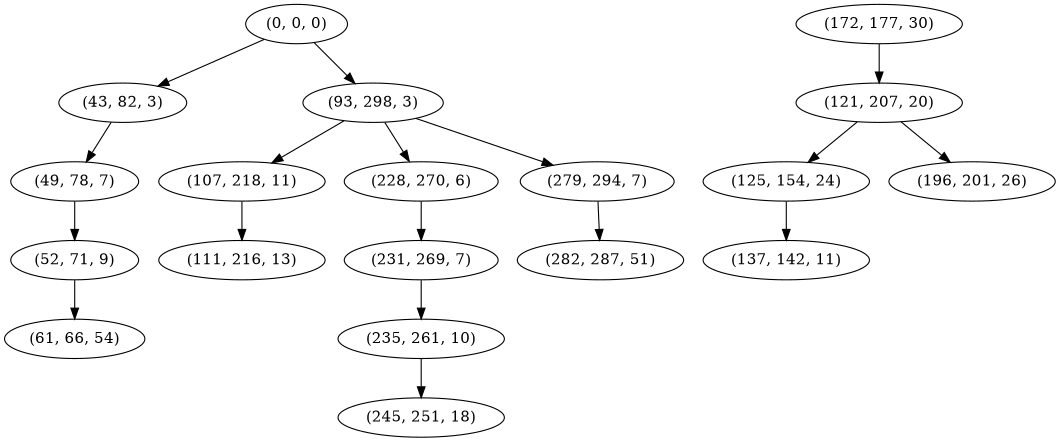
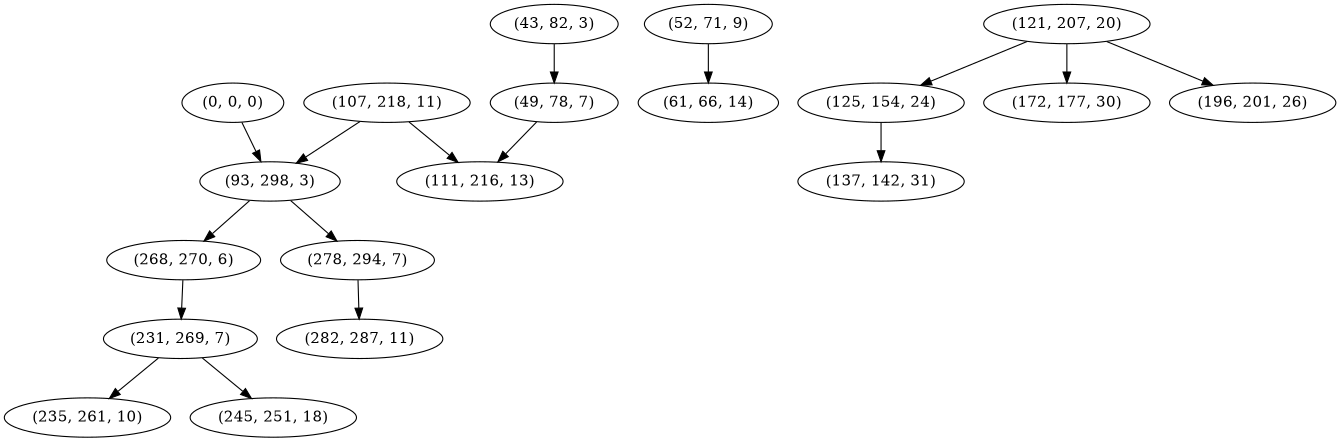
edge "(172, 177, 30)" -> "(121, 207, 20)": reversed
edge "(0, 0, 0)" -> "(43, 82, 3)": removed
edge "(93, 298, 3)" -> "(107, 218, 11)": reversed
node "(228, 270, 6)": label "(228, 270, 6)" -> "(268, 270, 6)"
node "(279, 294, 7)": label "(279, 294, 7)" -> "(278, 294, 7)"
edge "(49, 78, 7)" -> "(52, 71, 9)": now "(49, 78, 7)" -> "(111, 216, 13)"
node "(282, 287, 51)": label "(282, 287, 51)" -> "(282, 287, 11)"
node "(137, 142, 11)": label "(137, 142, 11)" -> "(137, 142, 31)"
node "(61, 66, 54)": label "(61, 66, 54)" -> "(61, 66, 14)"
edge "(235, 261, 10)" -> "(245, 251, 18)": now "(231, 269, 7)" -> "(245, 251, 18)"
